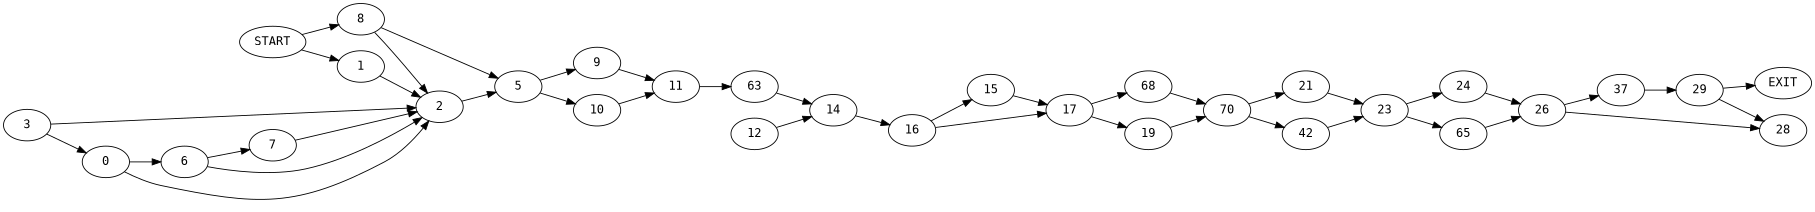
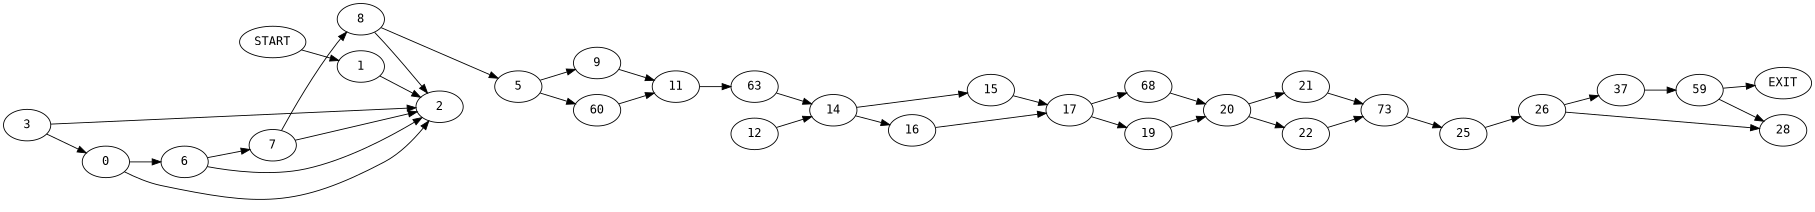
edge "START" -> "8": now "7" -> "8"
node "24": removed
node "29": label "29" -> "59"
edge "2" -> "5": removed
node "10": label "10" -> "60"
node "70": label "70" -> "20"
node "23": label "23" -> "73"
edge "16" -> "15": now "14" -> "15"
node "42": label "42" -> "22"
node "65": label "65" -> "25"
